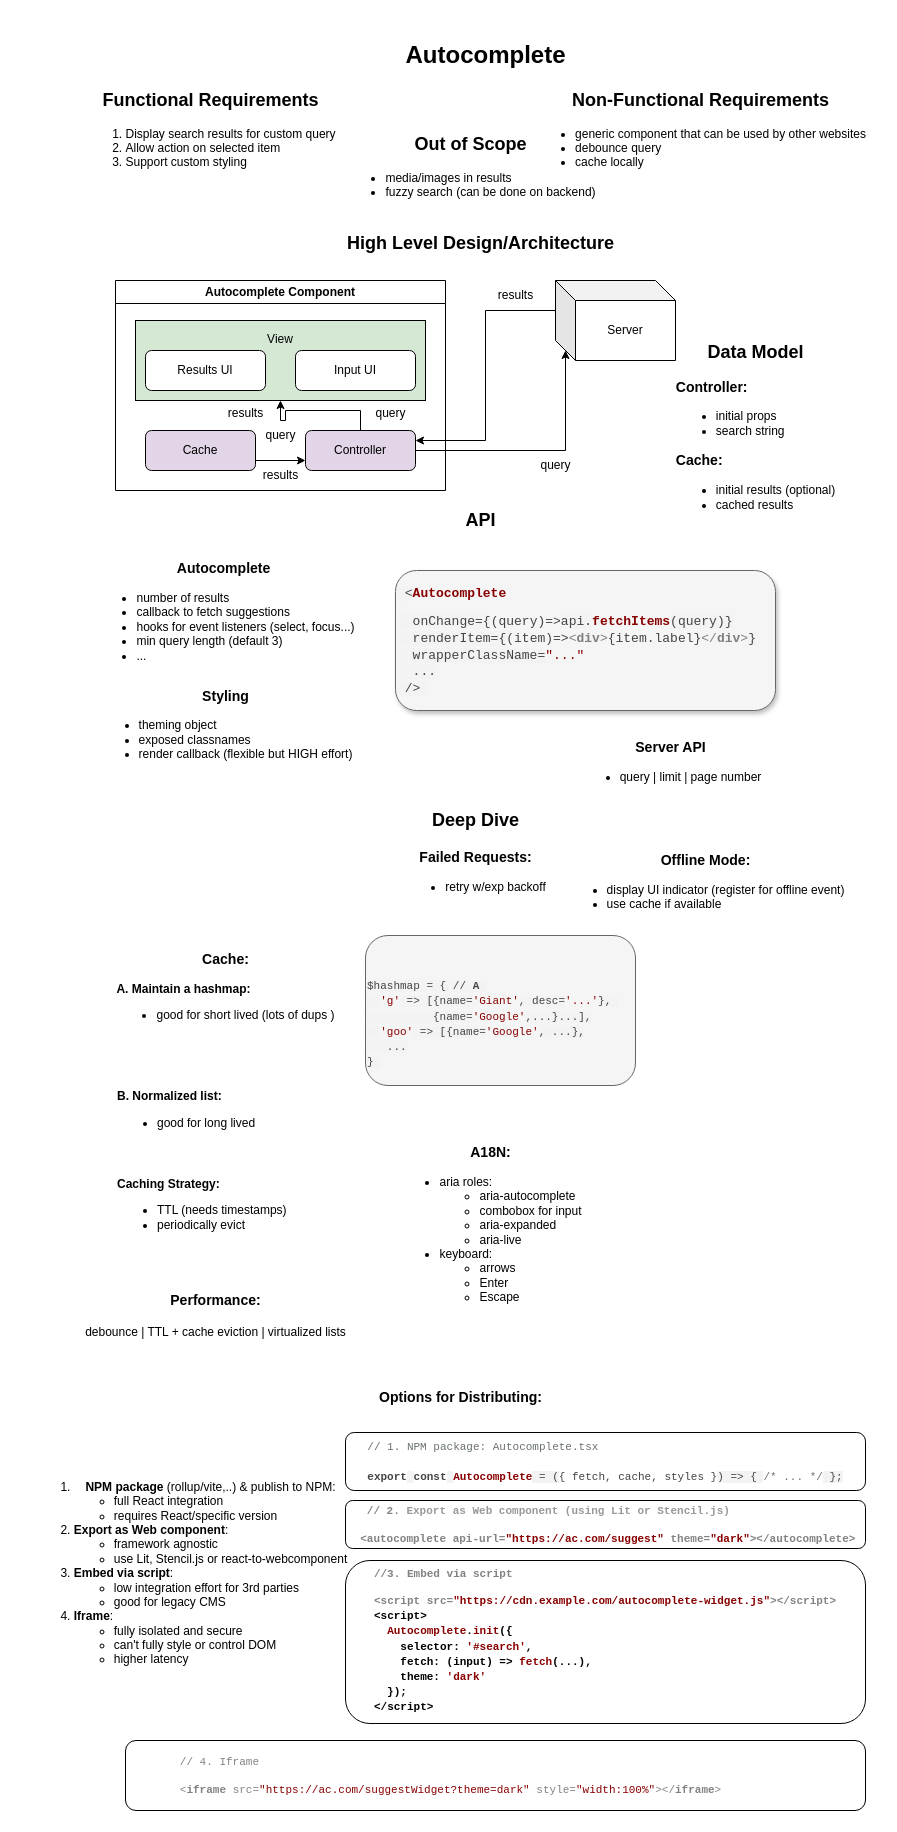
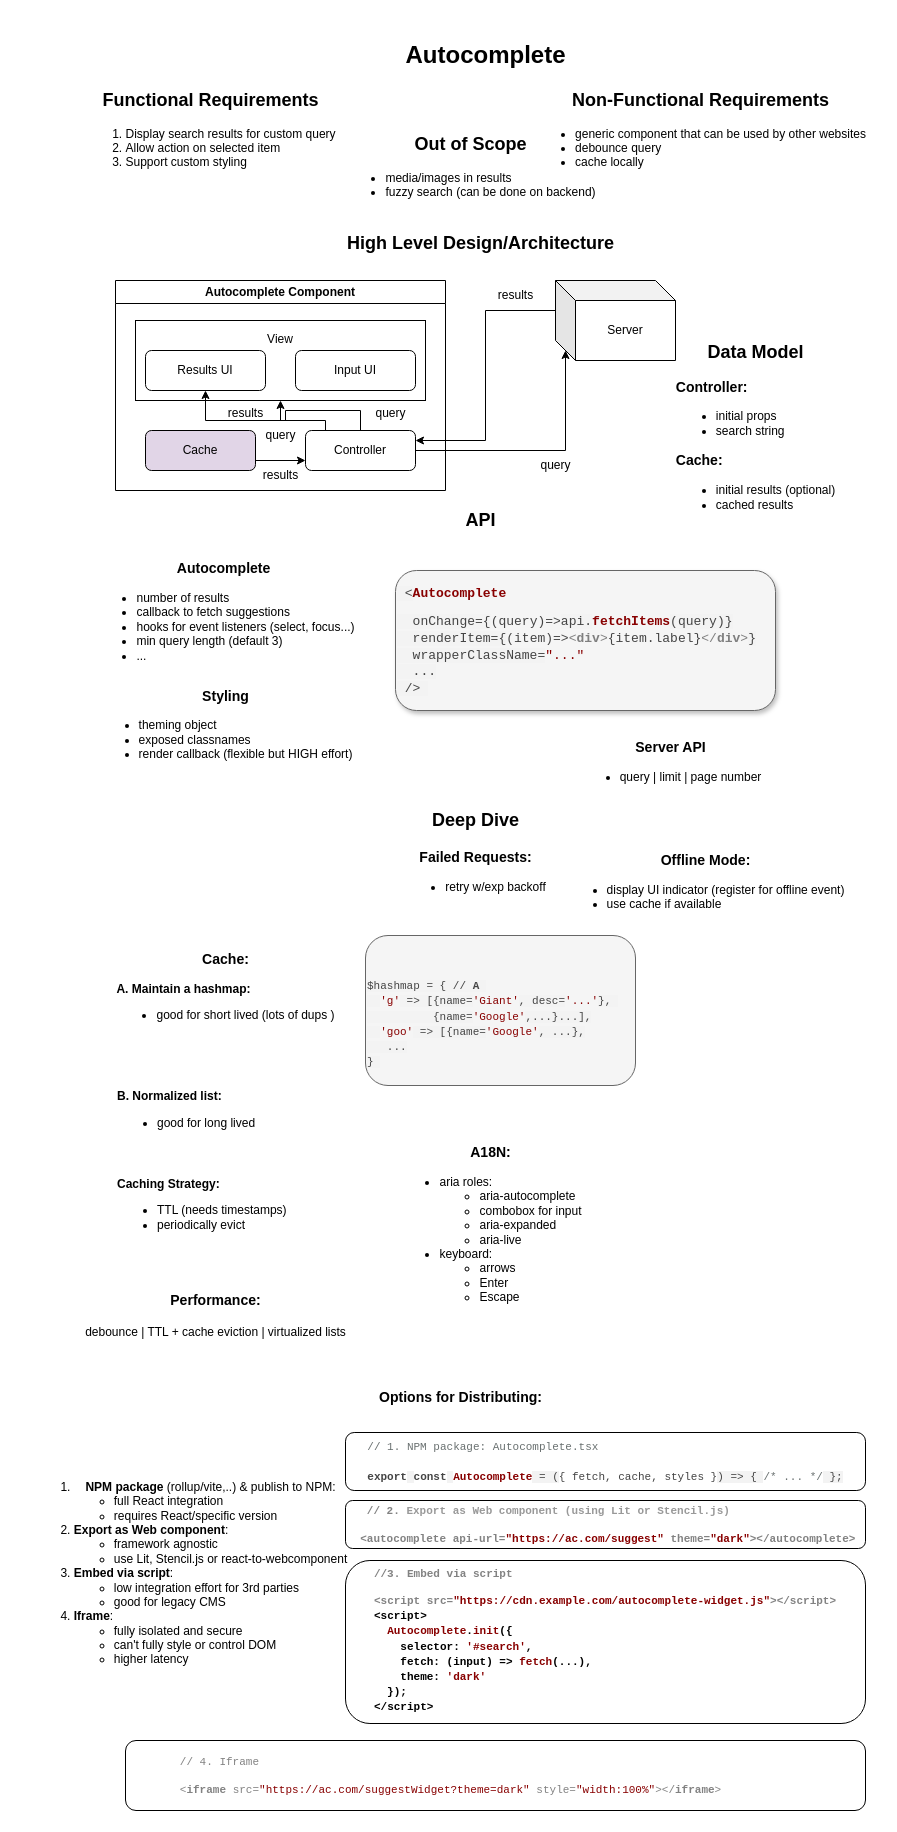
node "View": fillcolor #d5e8d4 -> #ffffff
edge "Controller" -> "Results UI": added
node "Controller": fillcolor #e1d5e7 -> #ffffff
